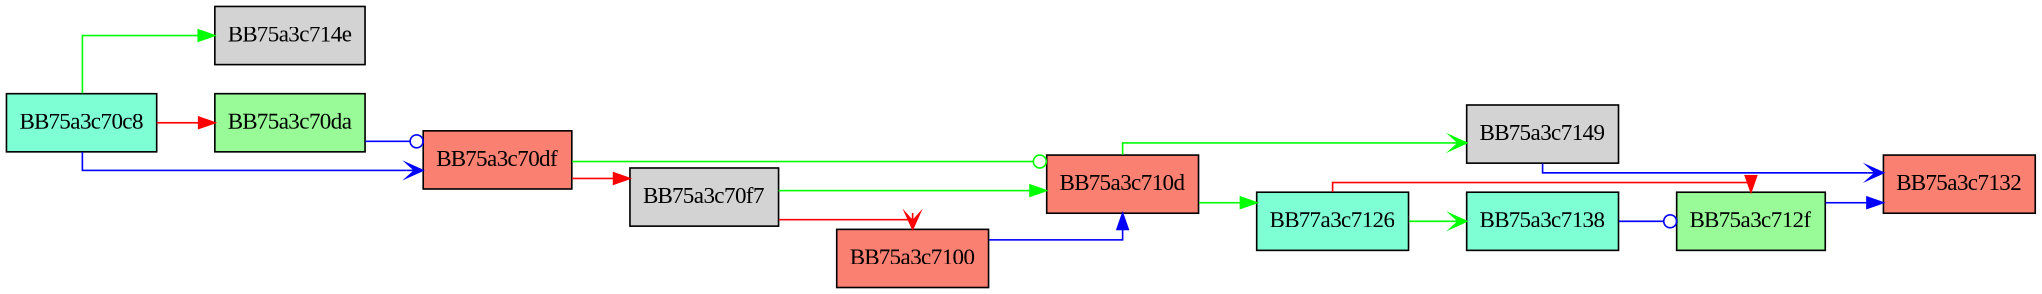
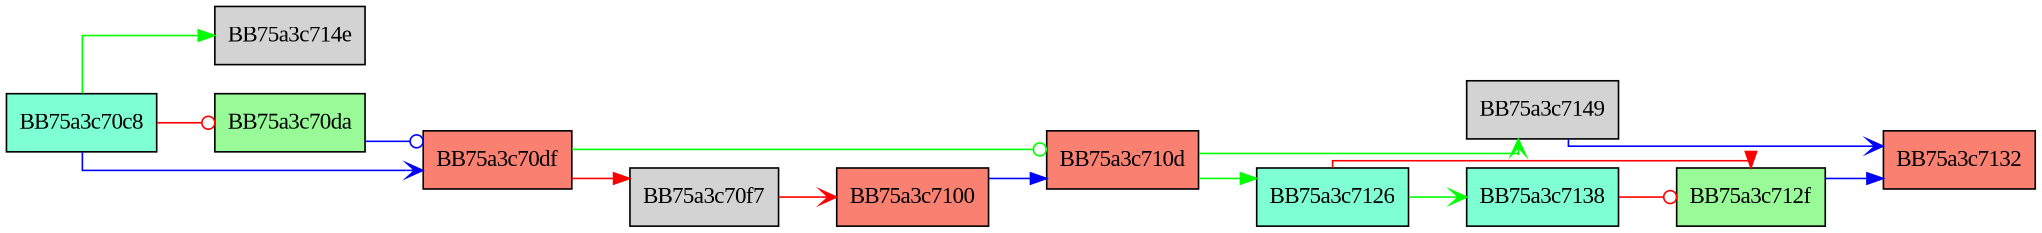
edge "BB75a3c70c8" -> "BB75a3c70da": arrowhead normal -> odot
edge "BB75a3c70f7" -> "BB75a3c710d": removed
node "BB77a3c7126": label "BB77a3c7126" -> "BB75a3c7126"
edge "BB75a3c7138" -> "BB75a3c712f": color blue -> red
